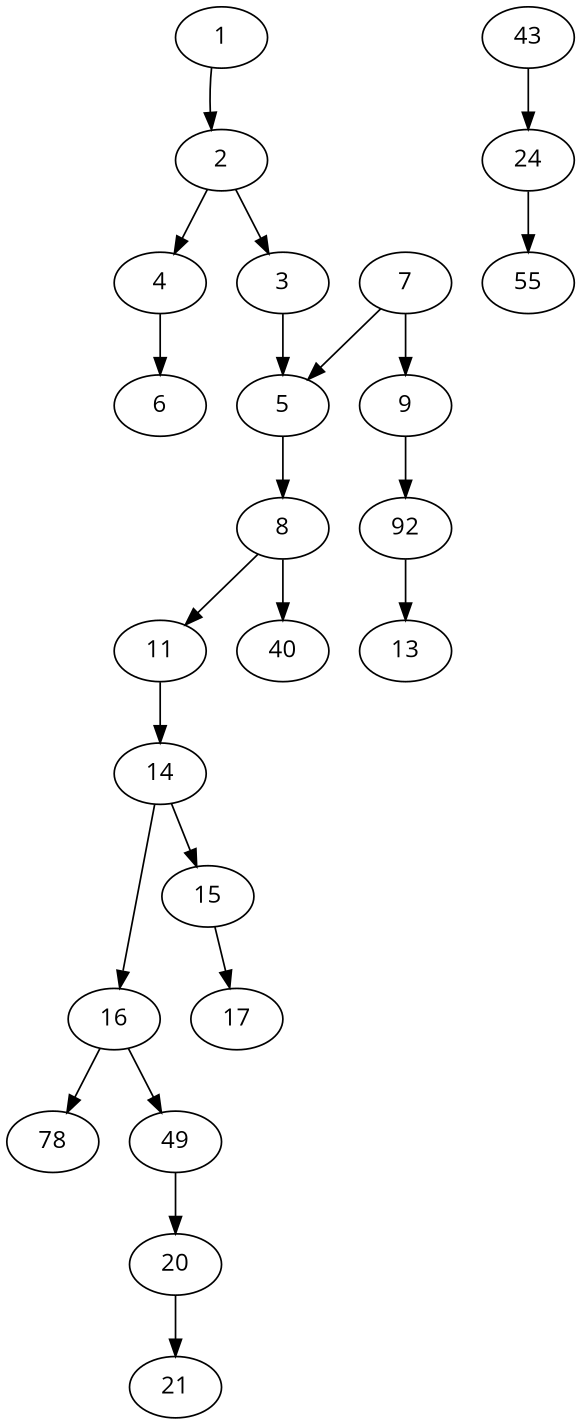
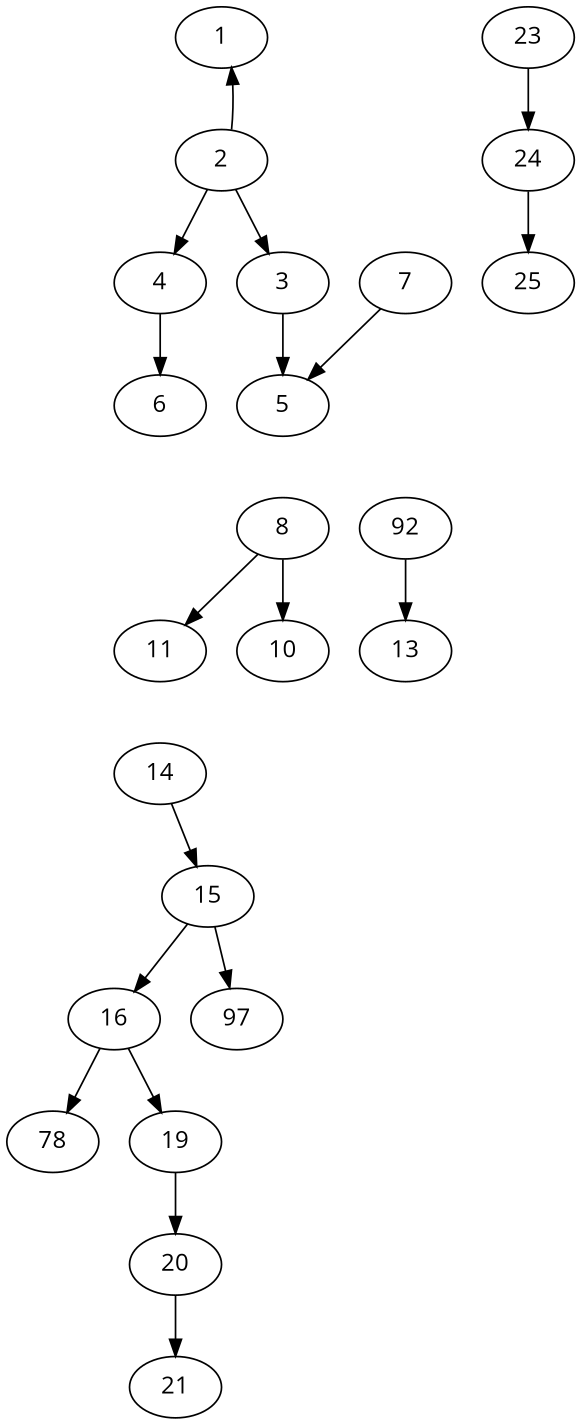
node "43": label "43" -> "23"
edge "1" -> "2": reversed
node "55": label "55" -> "25"
node "9": removed
edge "5" -> "8": removed
node "40": label "40" -> "10"
edge "11" -> "14": removed
edge "14" -> "16": now "15" -> "16"
node "17": label "17" -> "97"
node "49": label "49" -> "19"
